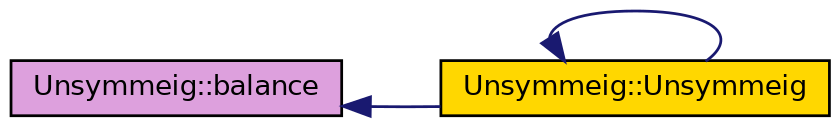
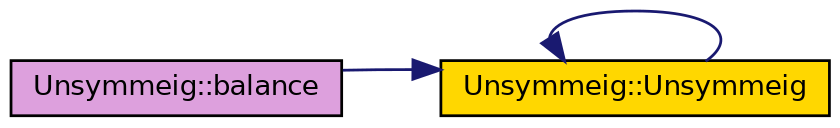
edge "Unsymmeig::Unsymmeig" -> "Unsymmeig::balance": reversed
